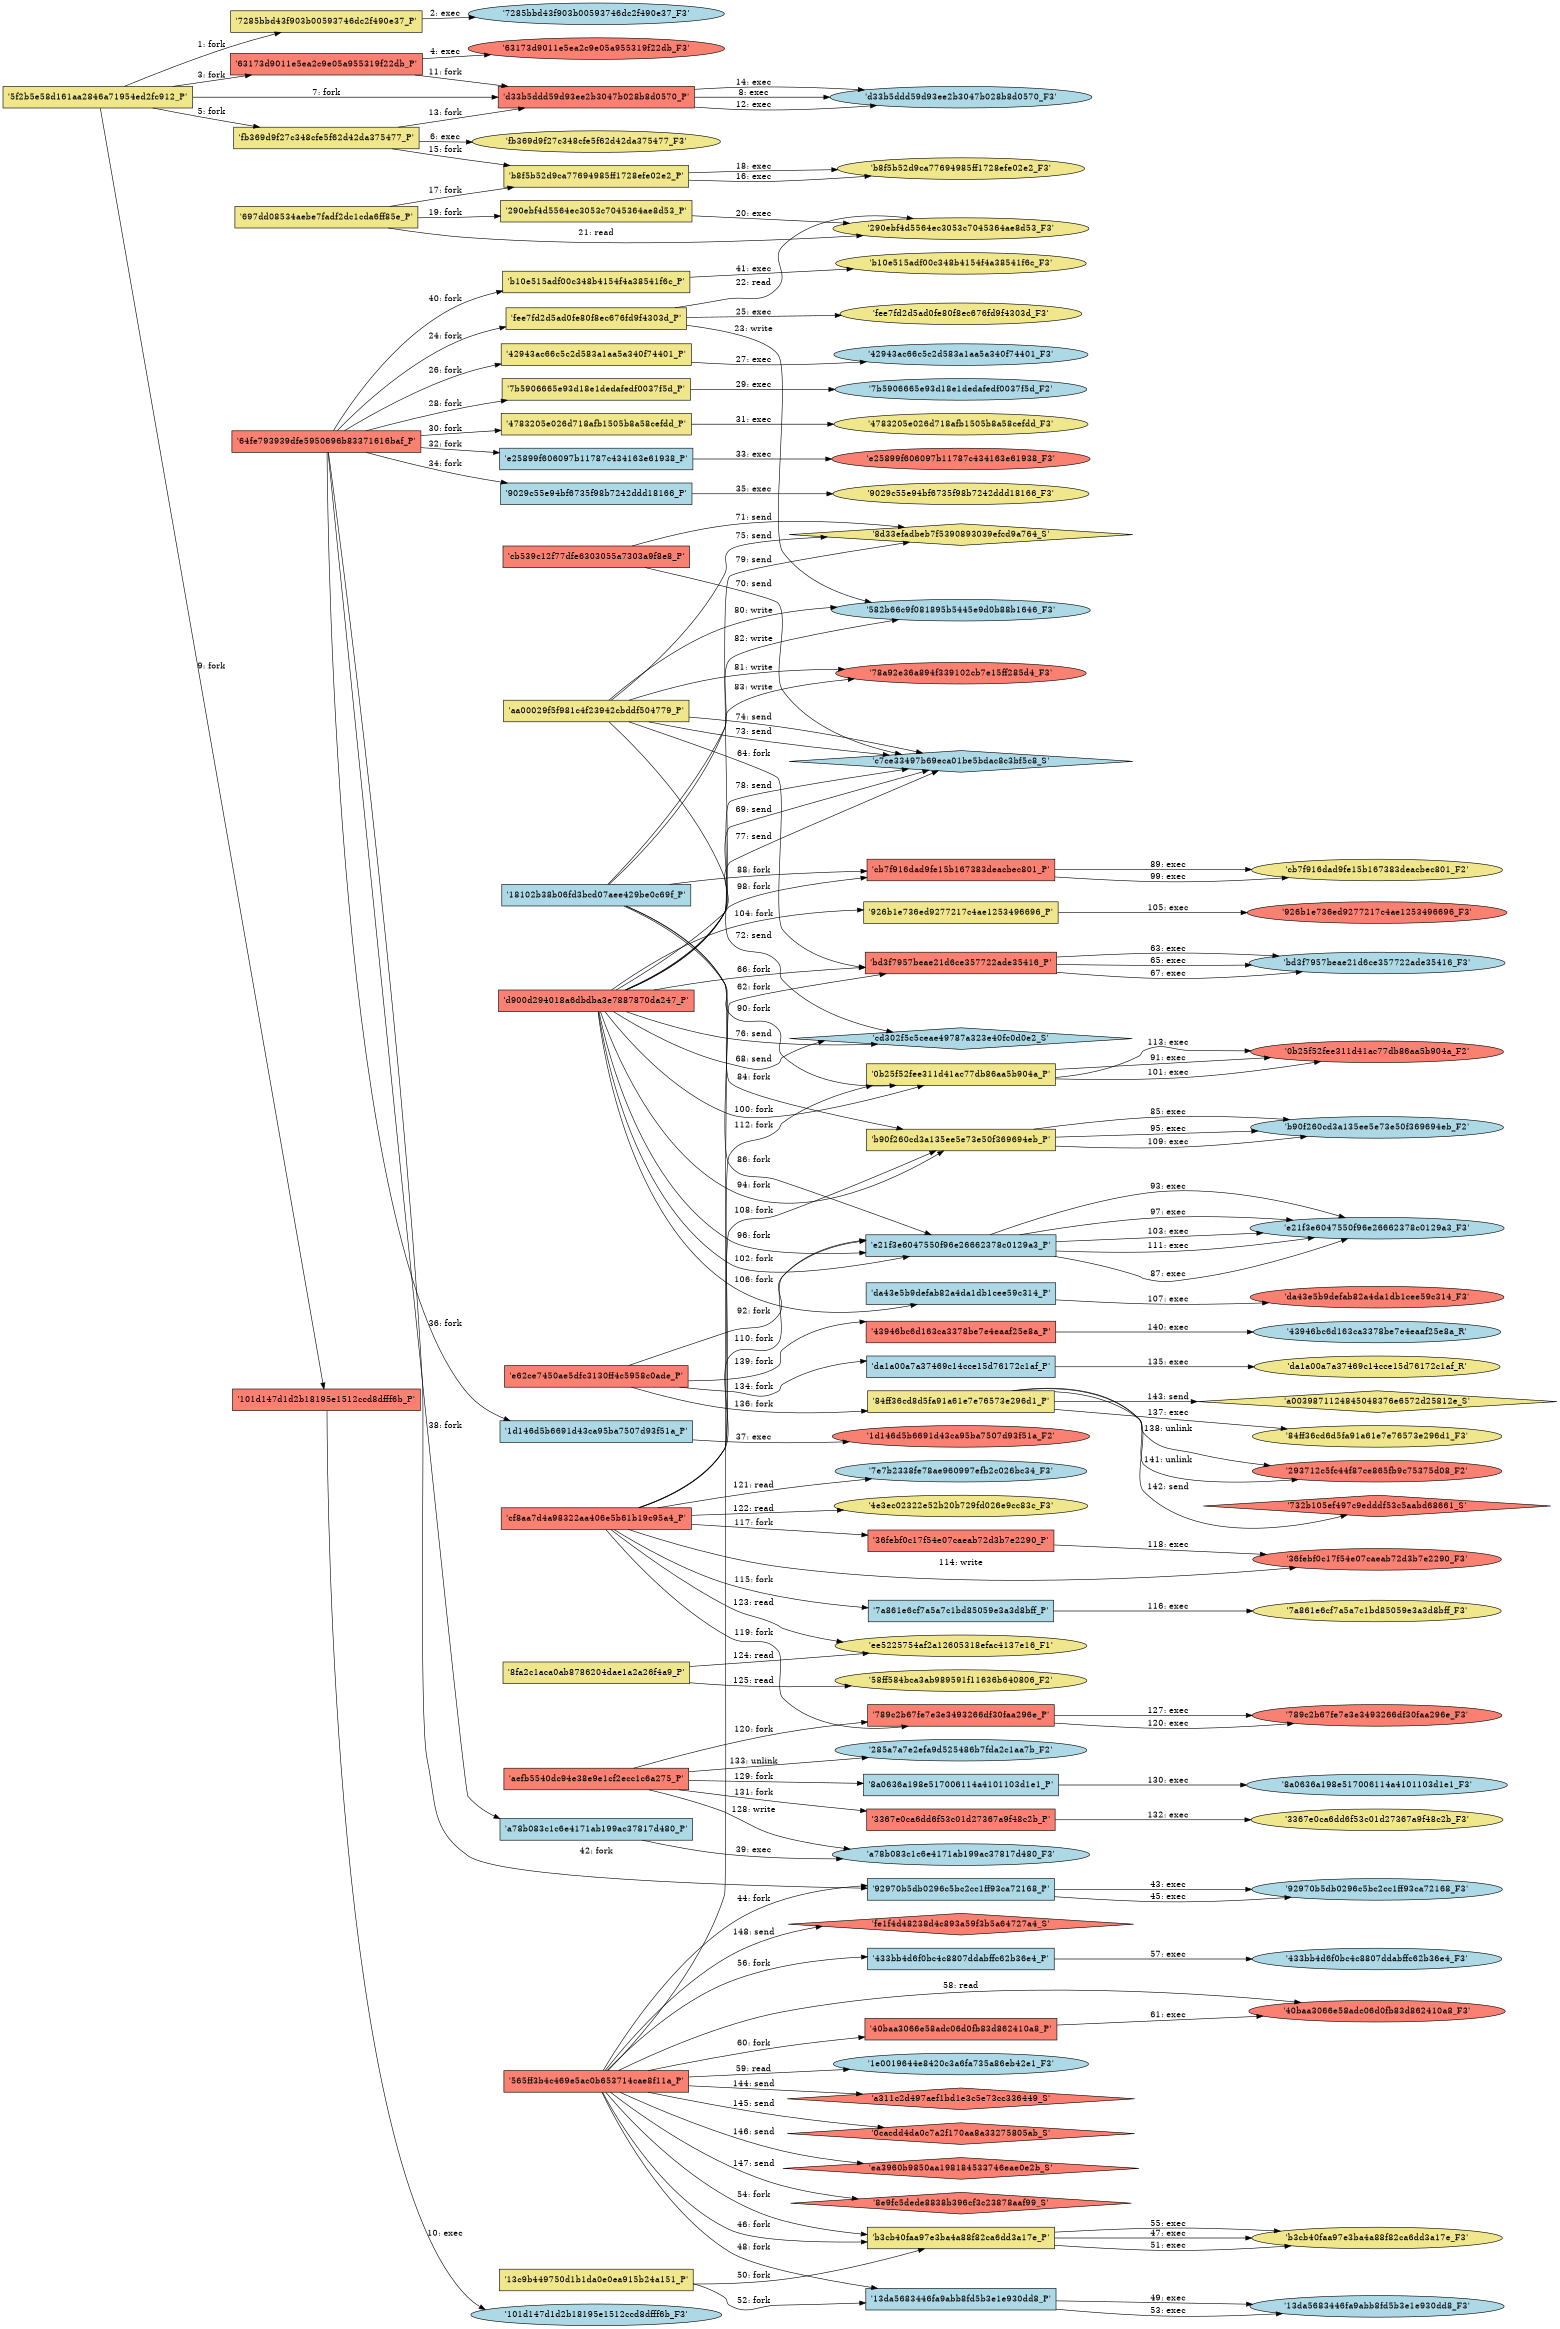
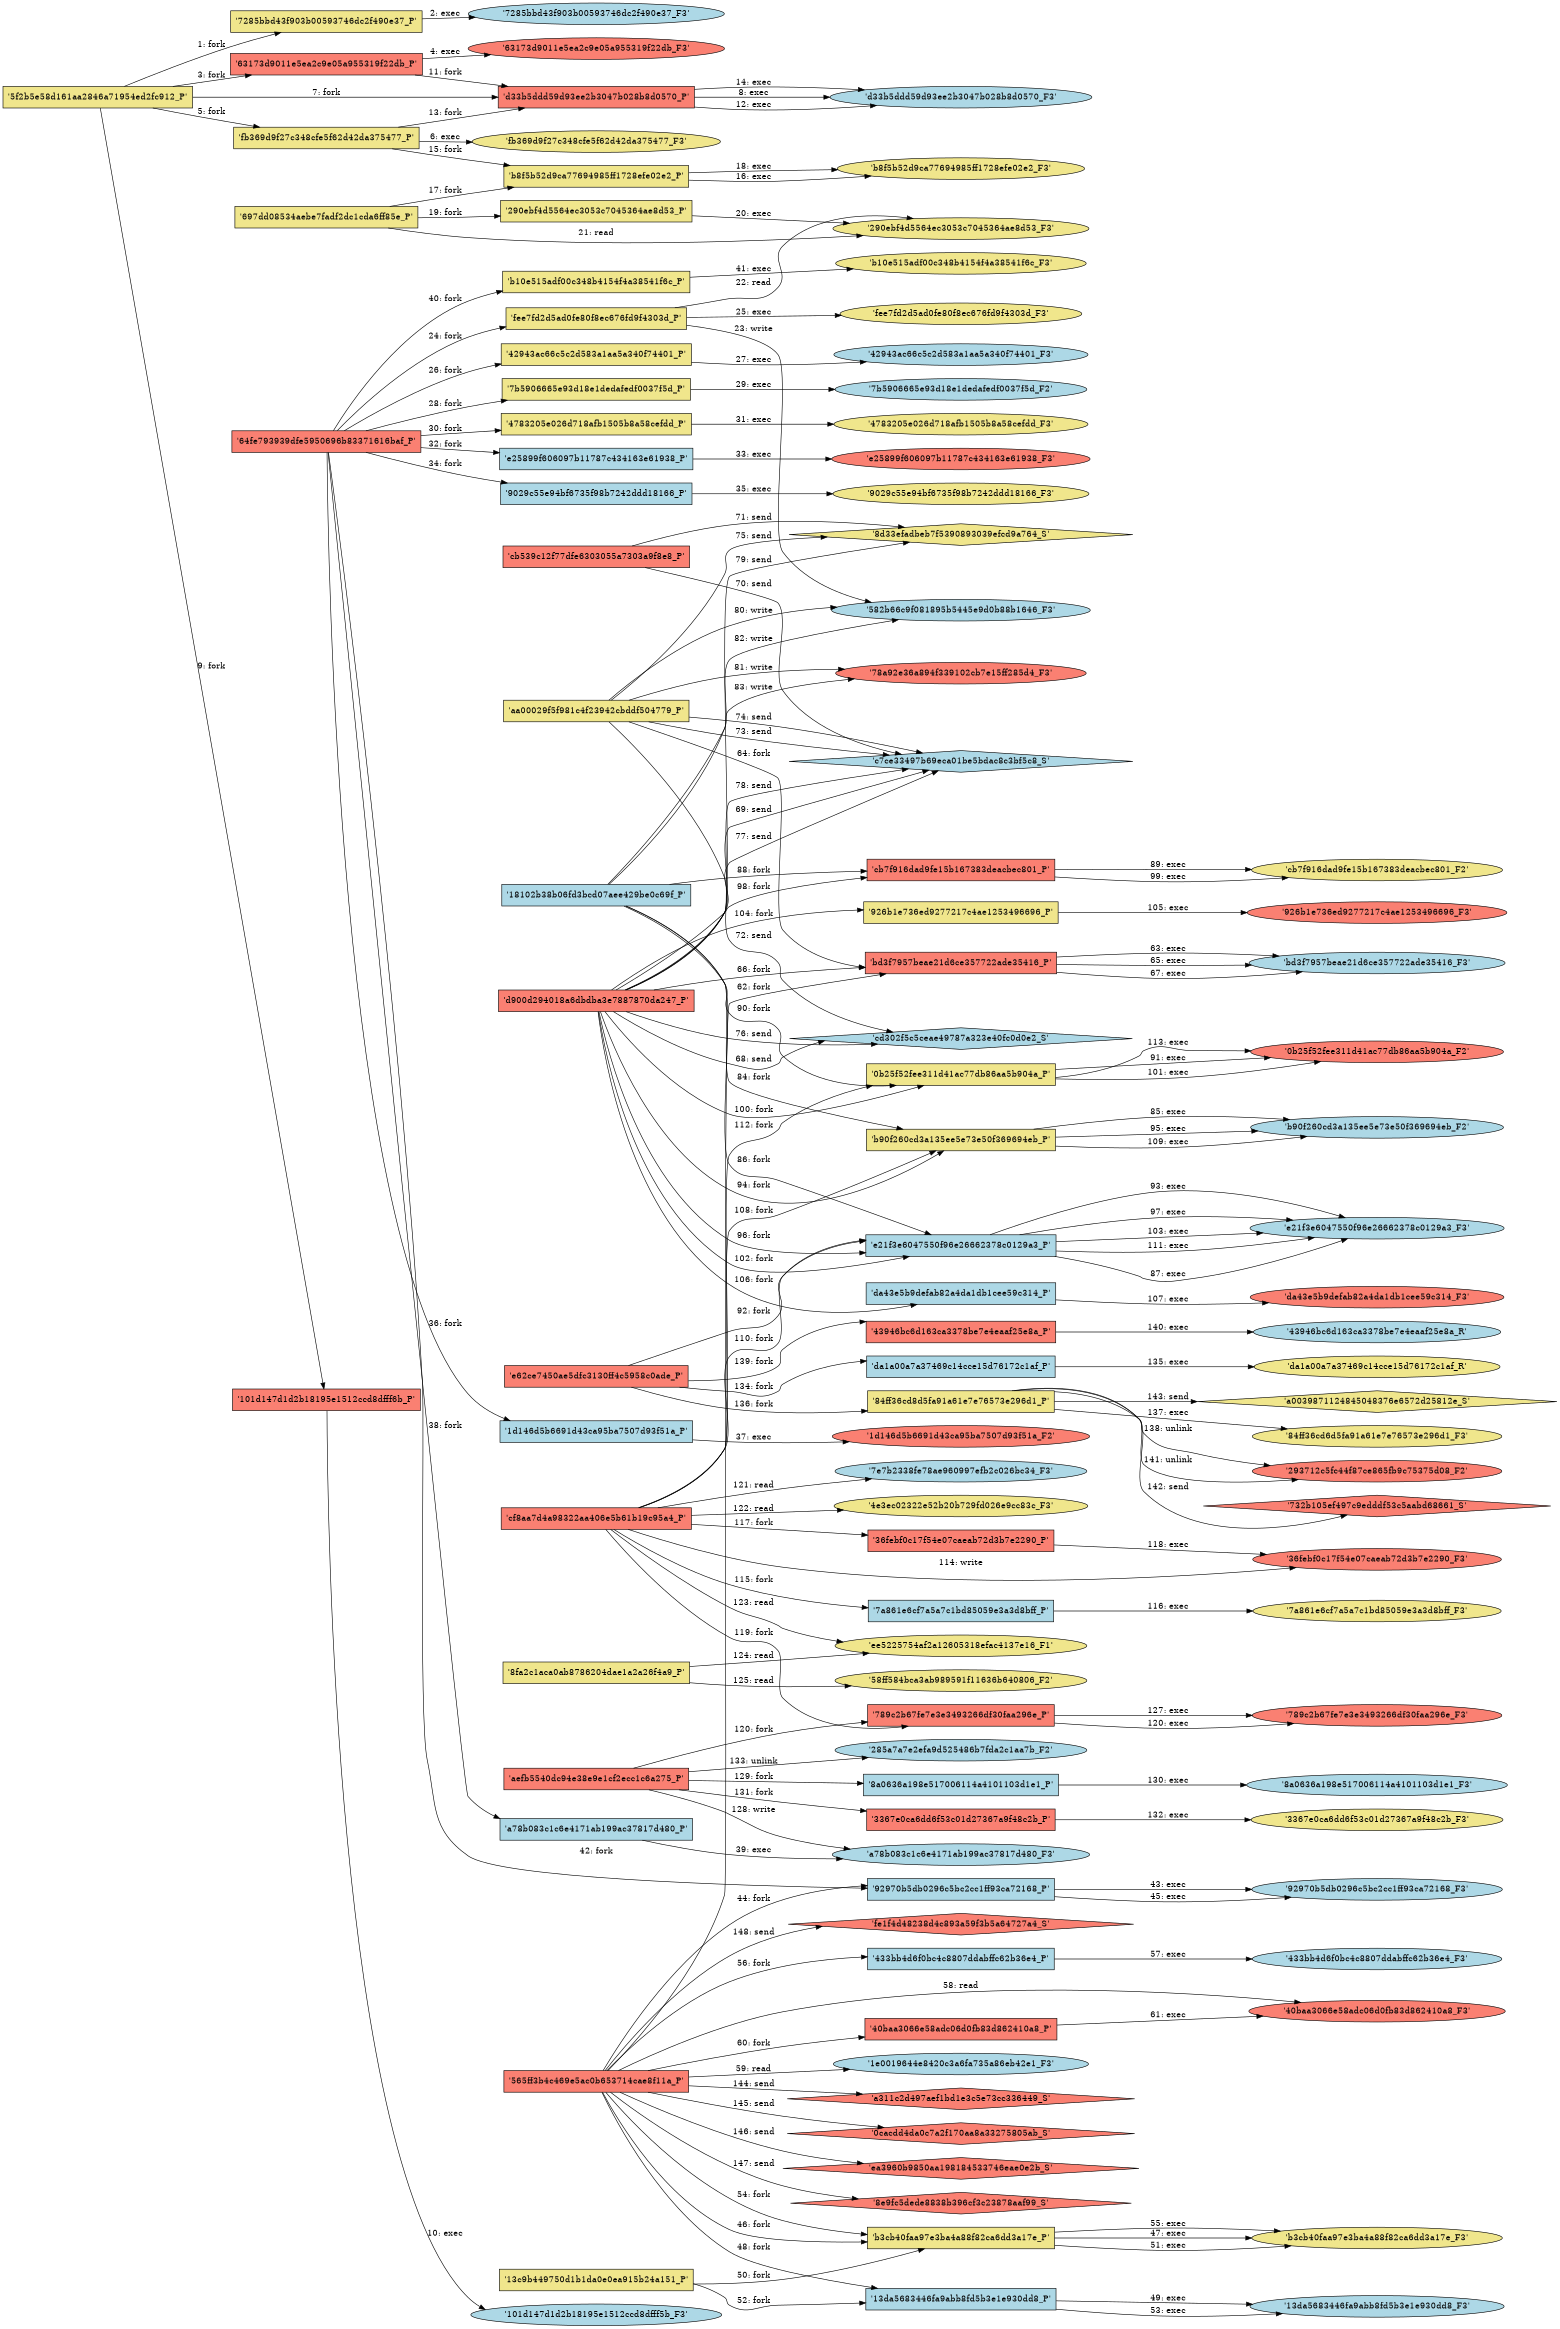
node "'101d147d1d2b18195e1512ccd8dfff6b_F3'": label "'101d147d1d2b18195e1512ccd8dfff6b_F3'" -> "'101d147d1d2b18195e1512ccd8dfff5b_F3'"
